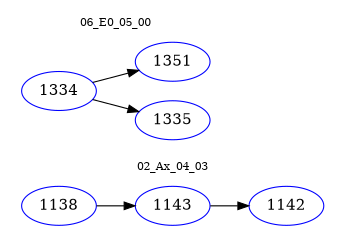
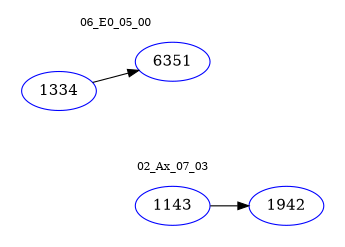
node "1351": label "1351" -> "6351"
node "1335": removed
cluster "02_Ax_04_03": label "02_Ax_04_03" -> "02_Ax_07_03"
node "1138": removed
node "1142": label "1142" -> "1942"
